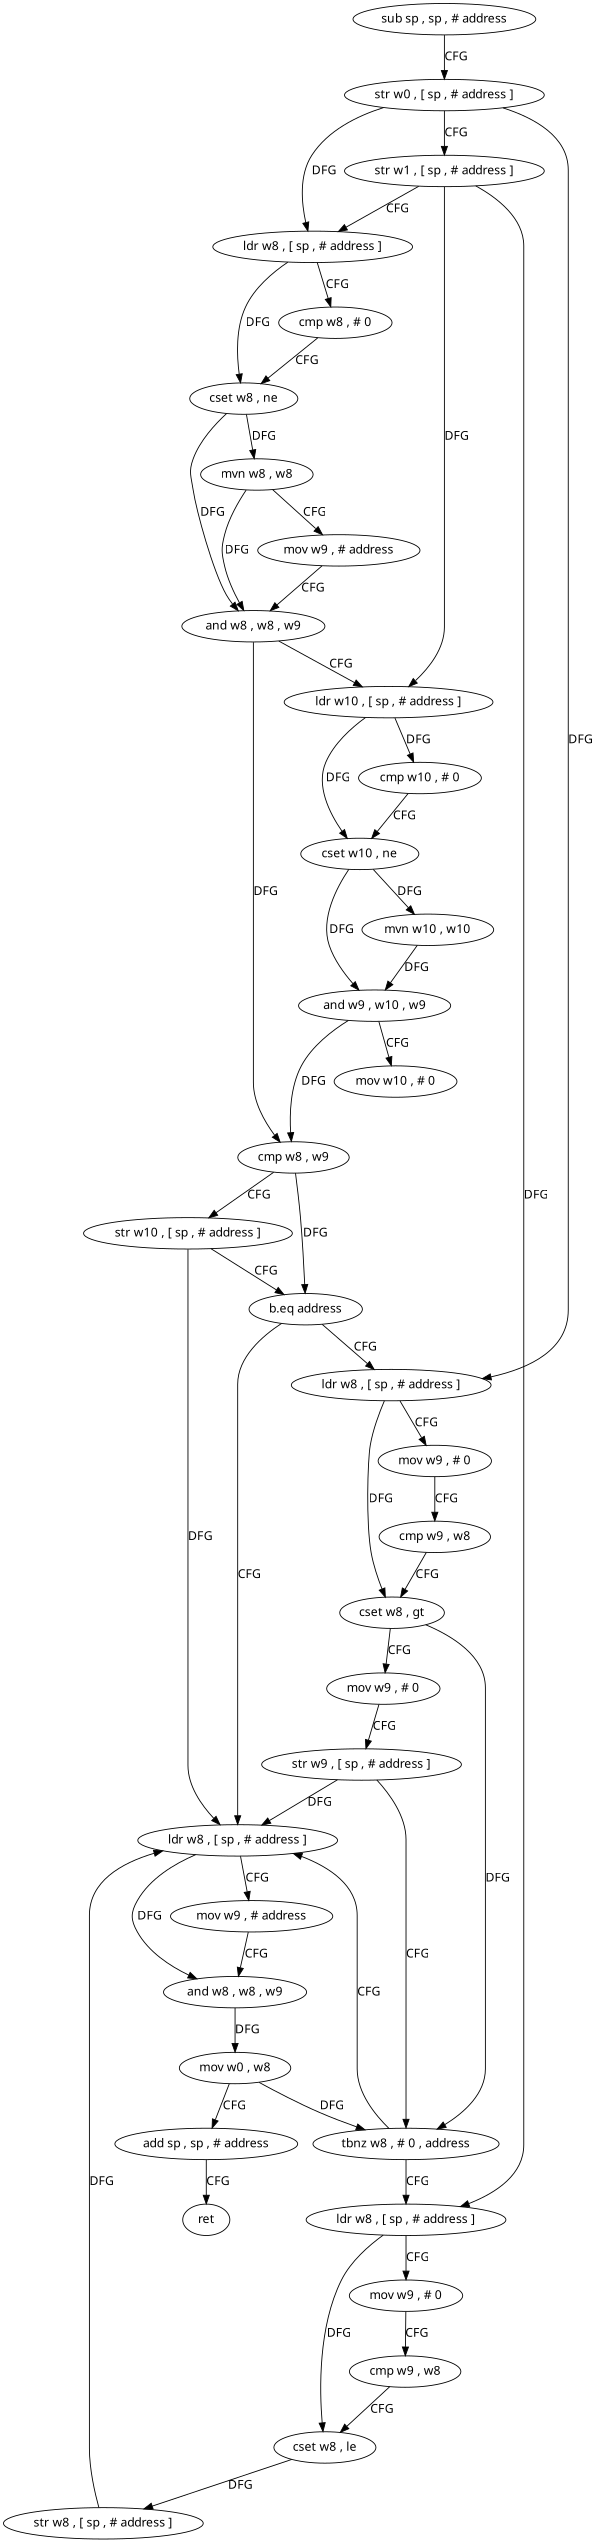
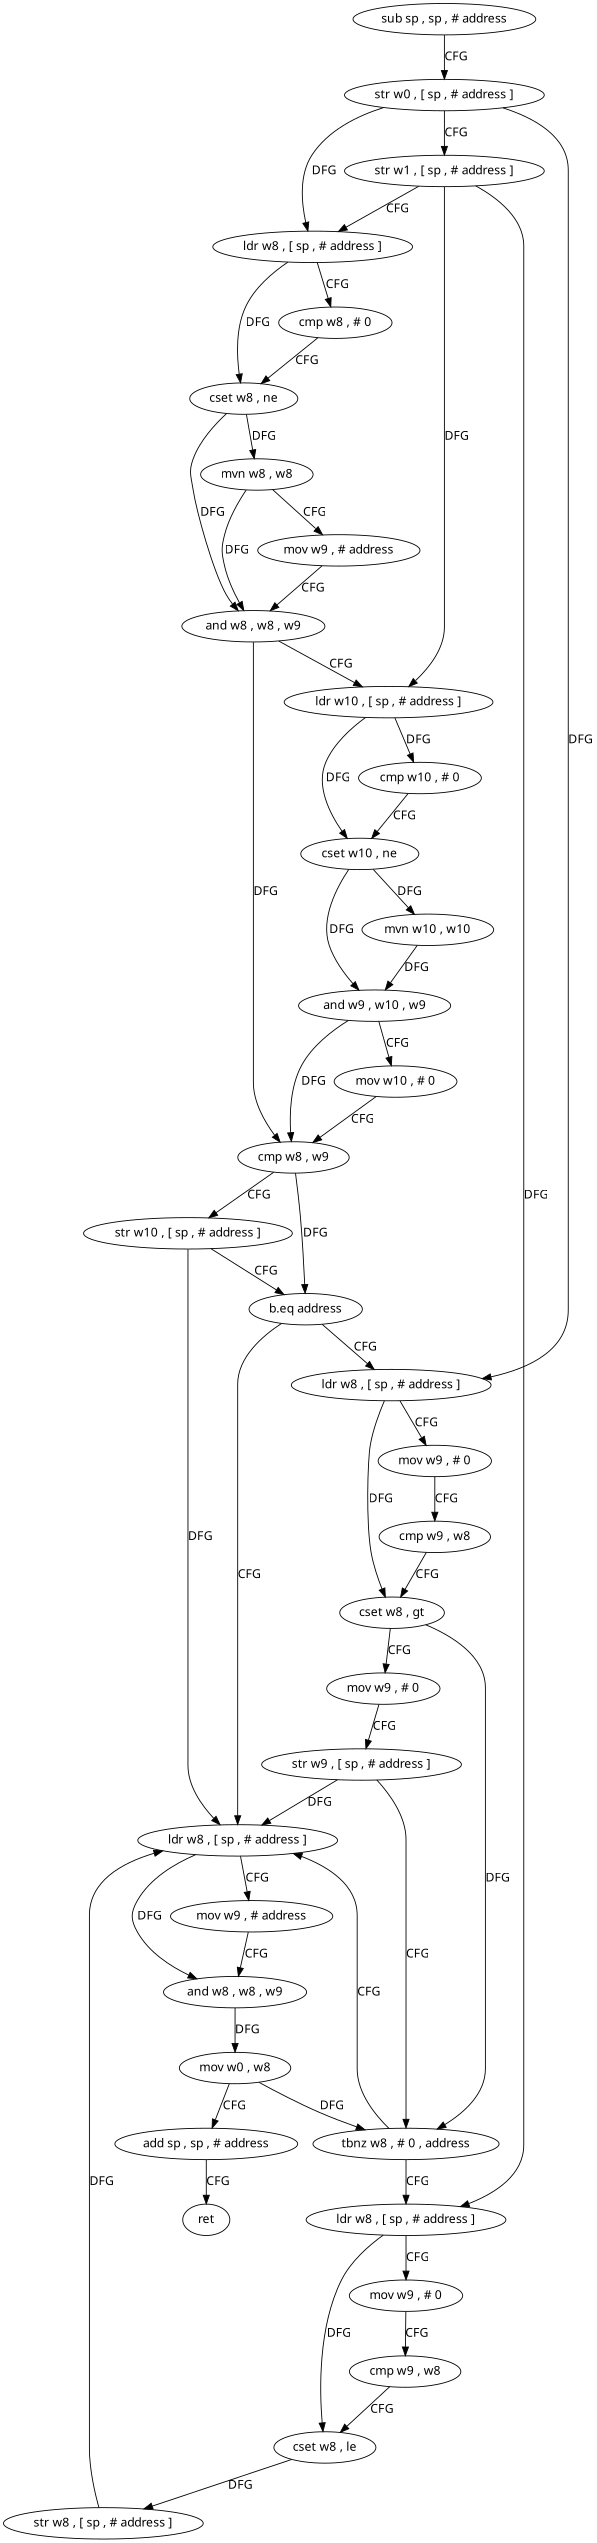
edge "mov w10 , # 0" -> "cmp w8 , w9": added, label "CFG"
